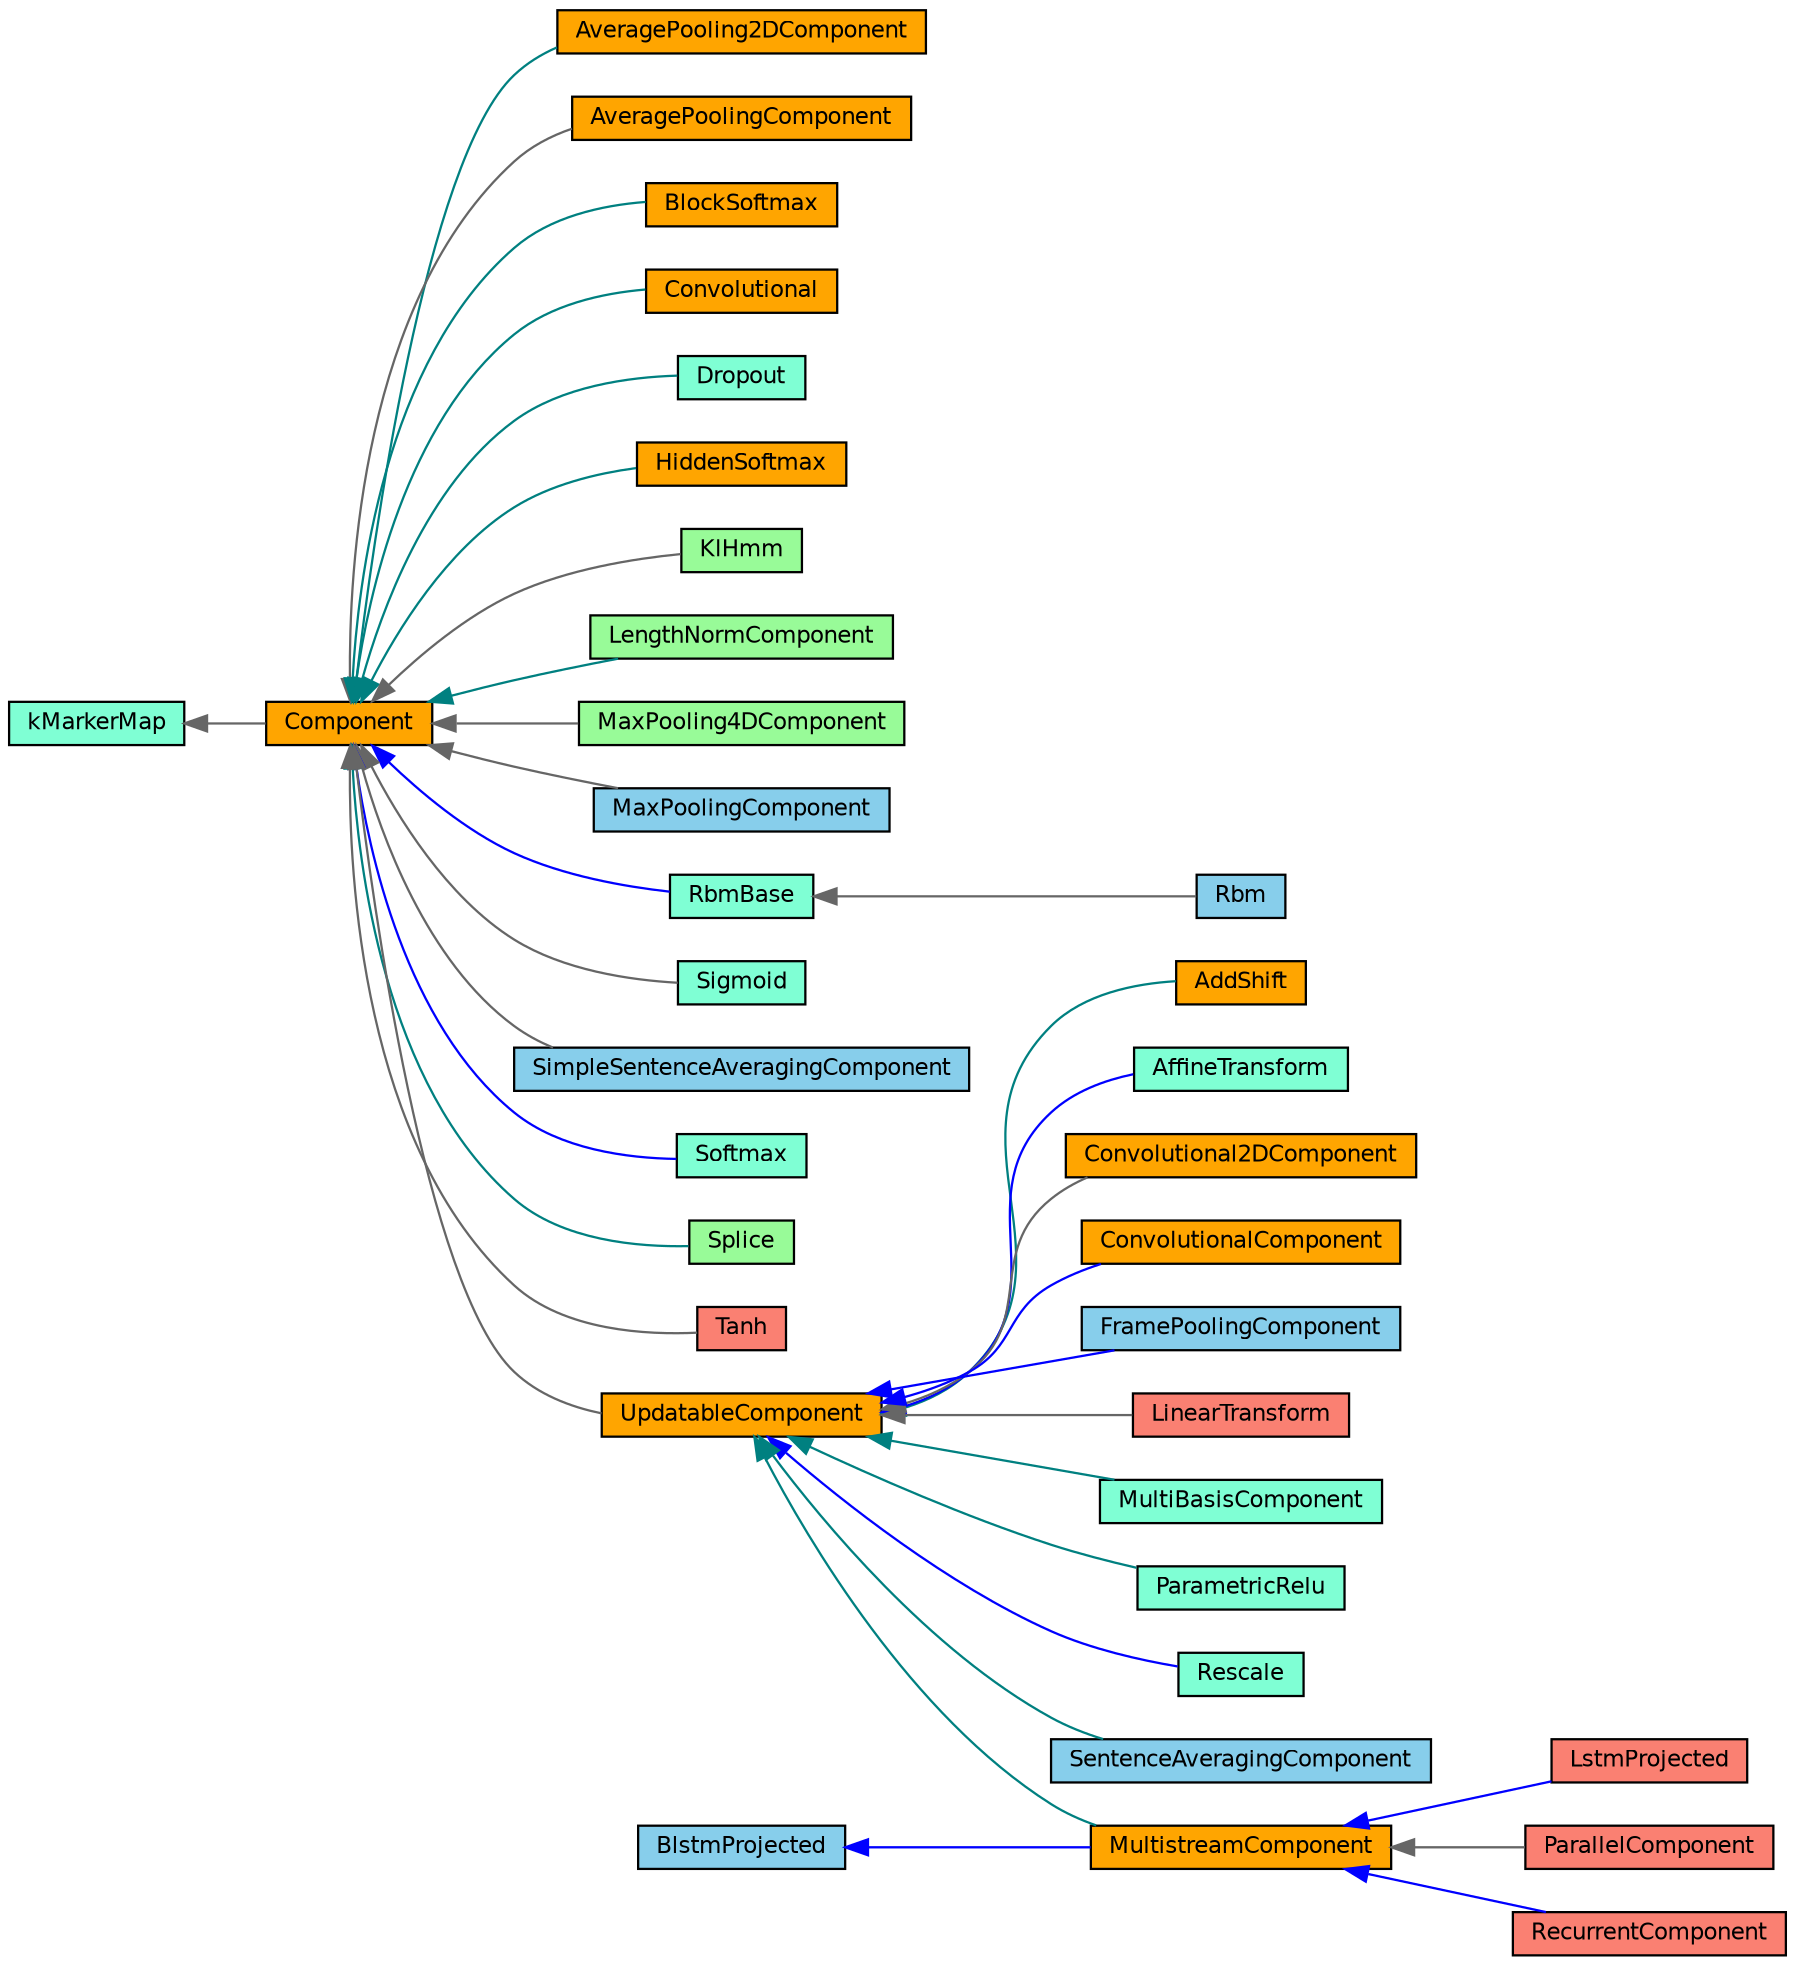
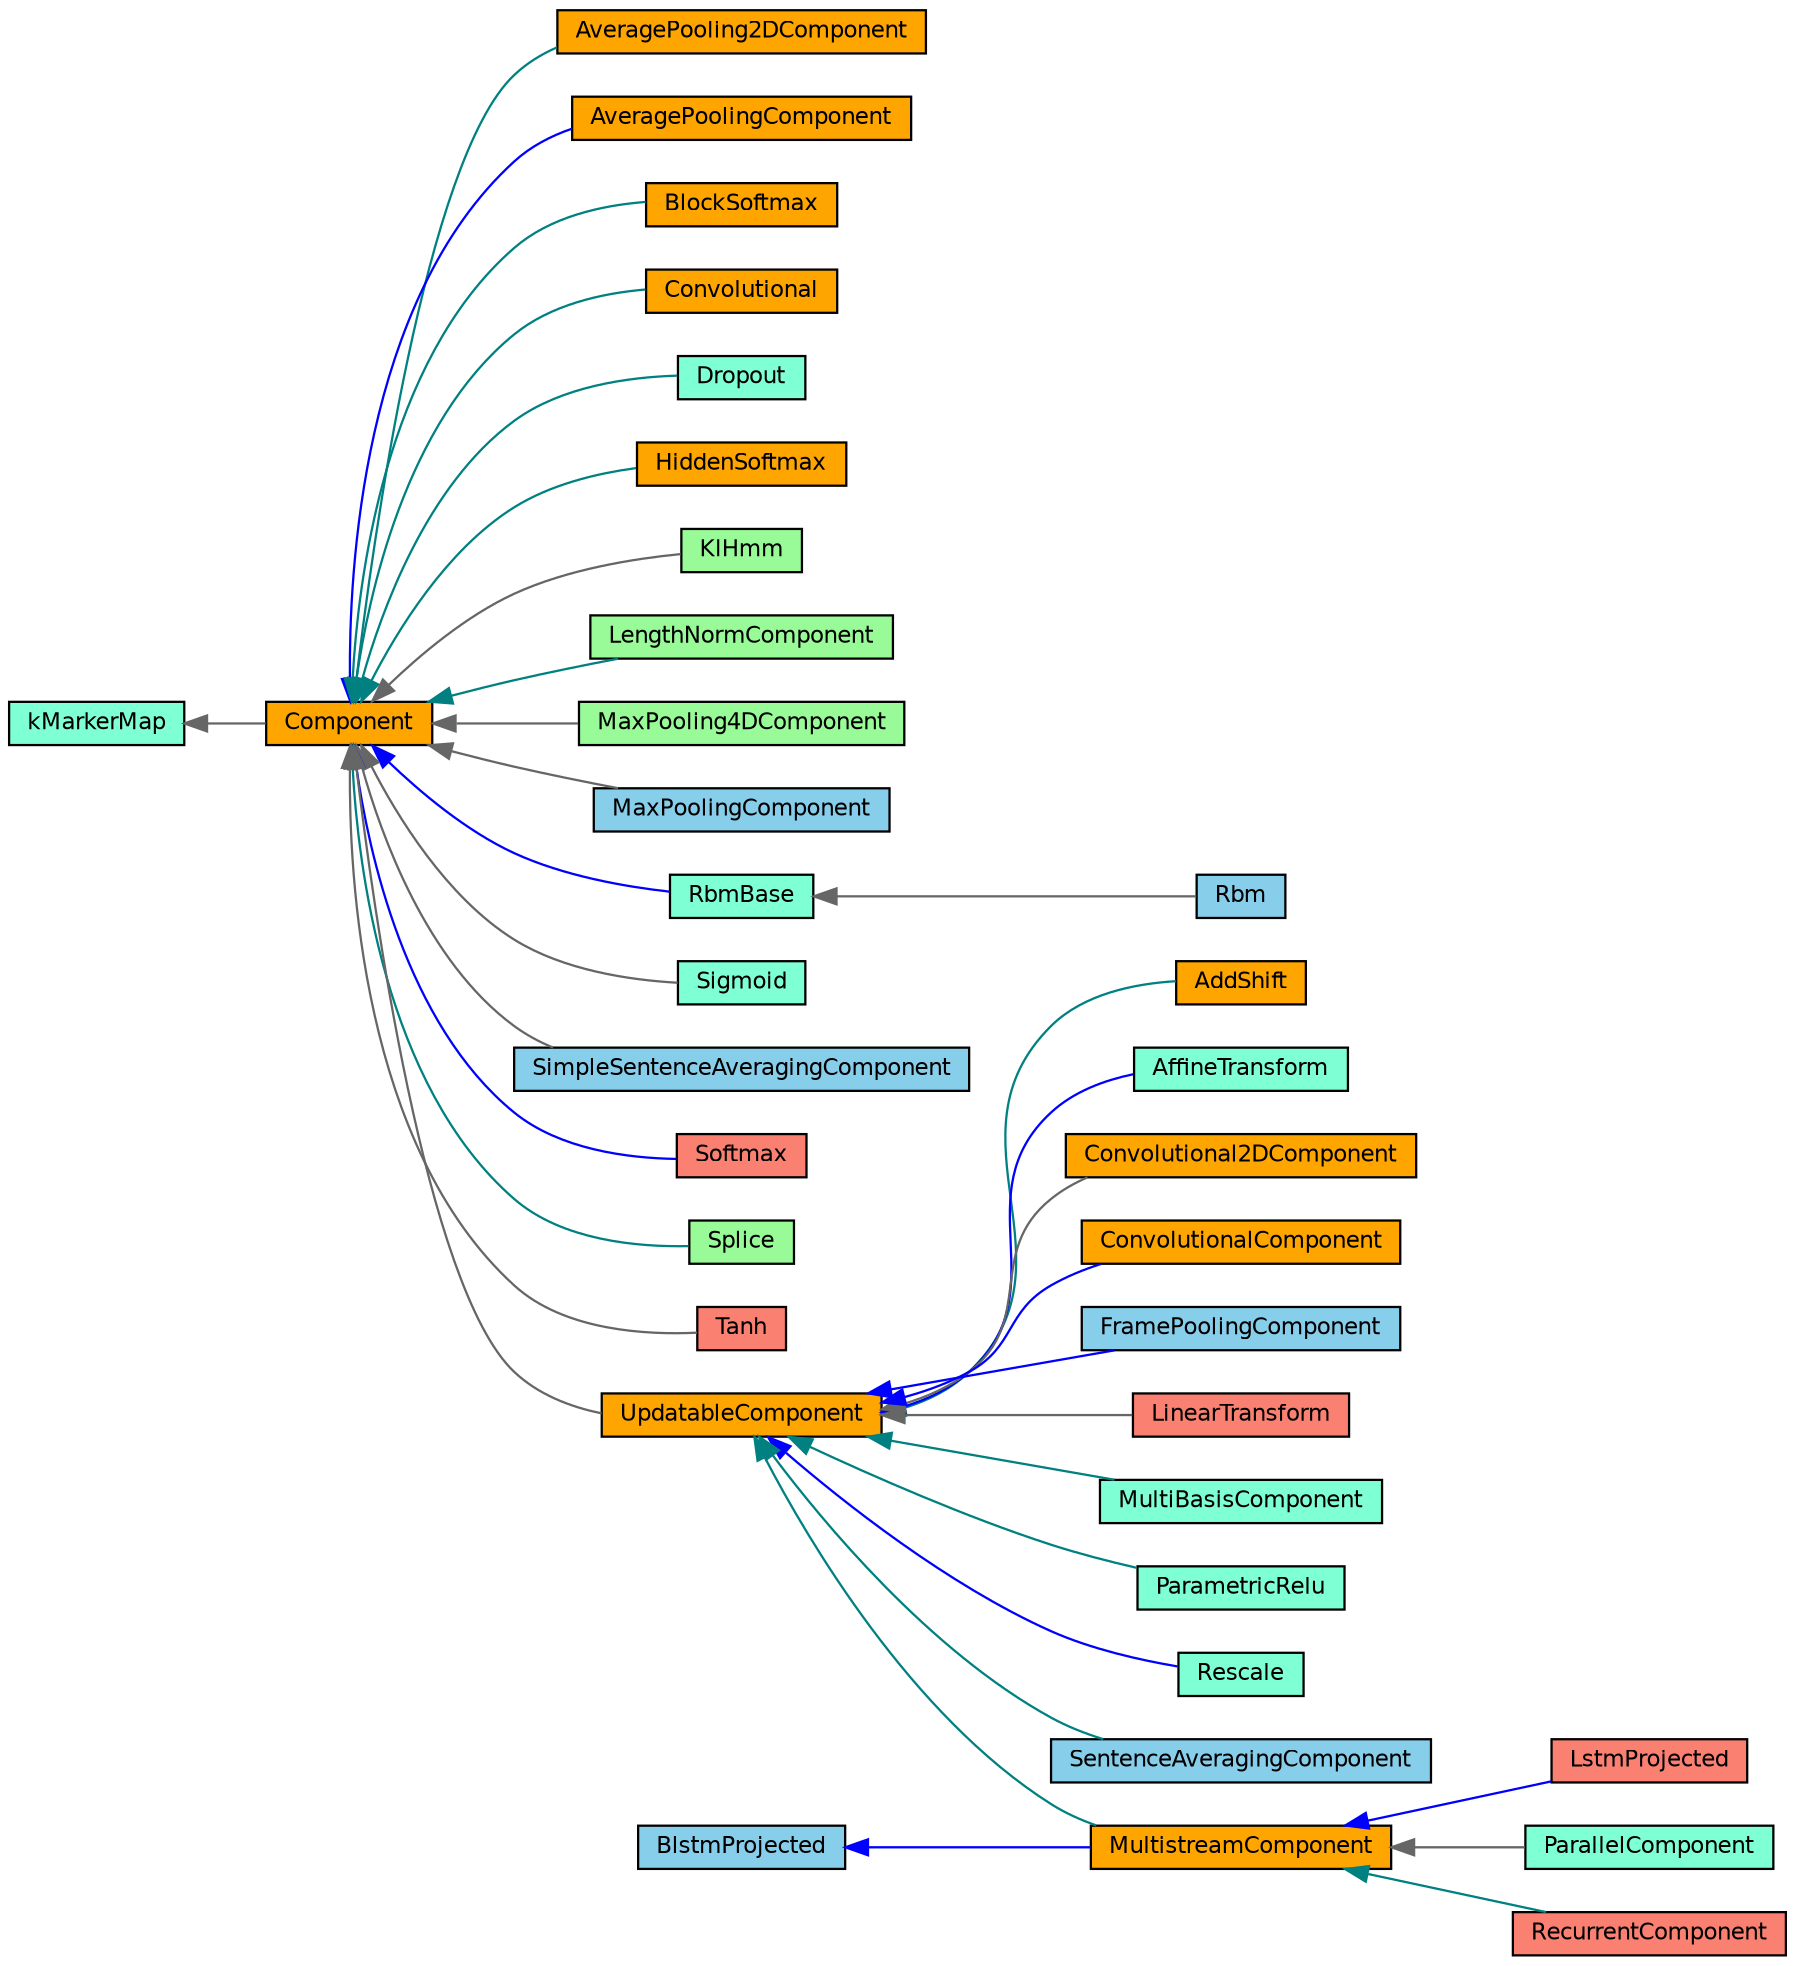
edge "AveragePoolingComponent" -> "Component": color gray40 -> blue
node "Softmax": fillcolor aquamarine -> salmon
node "ParallelComponent": fillcolor salmon -> aquamarine
edge "RecurrentComponent" -> "MultistreamComponent": color blue -> teal
